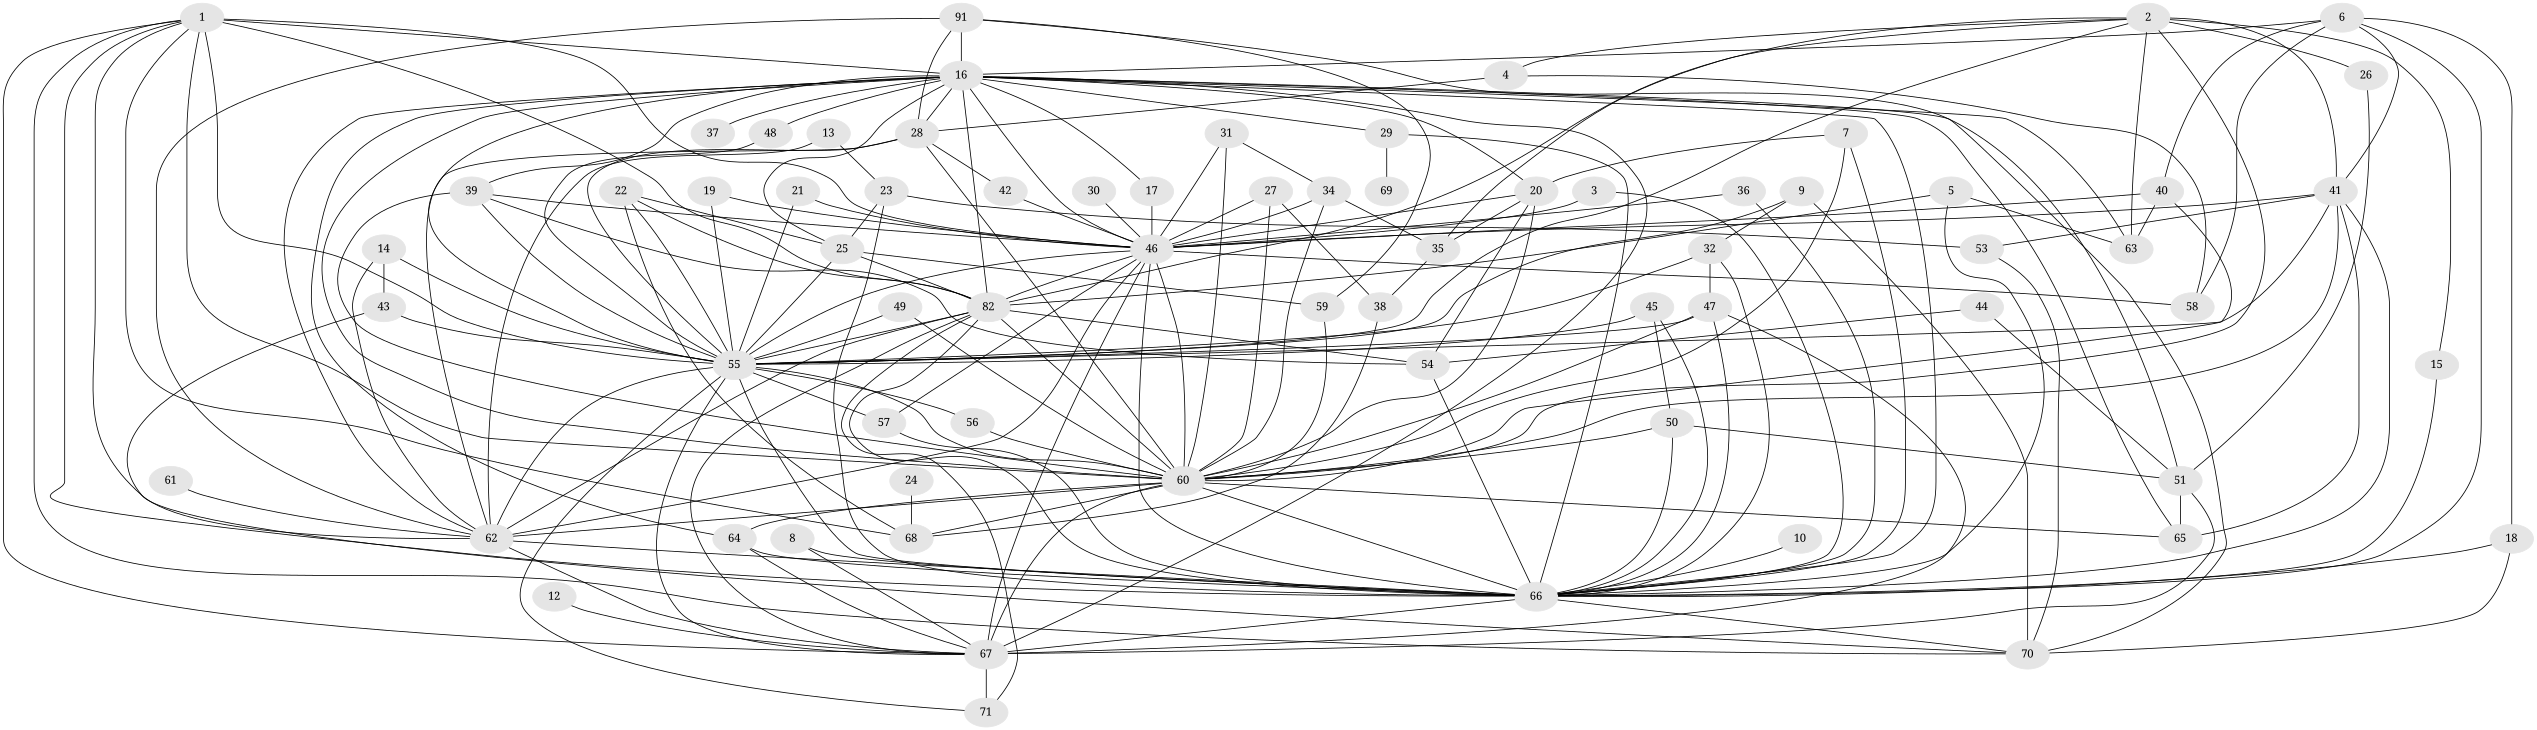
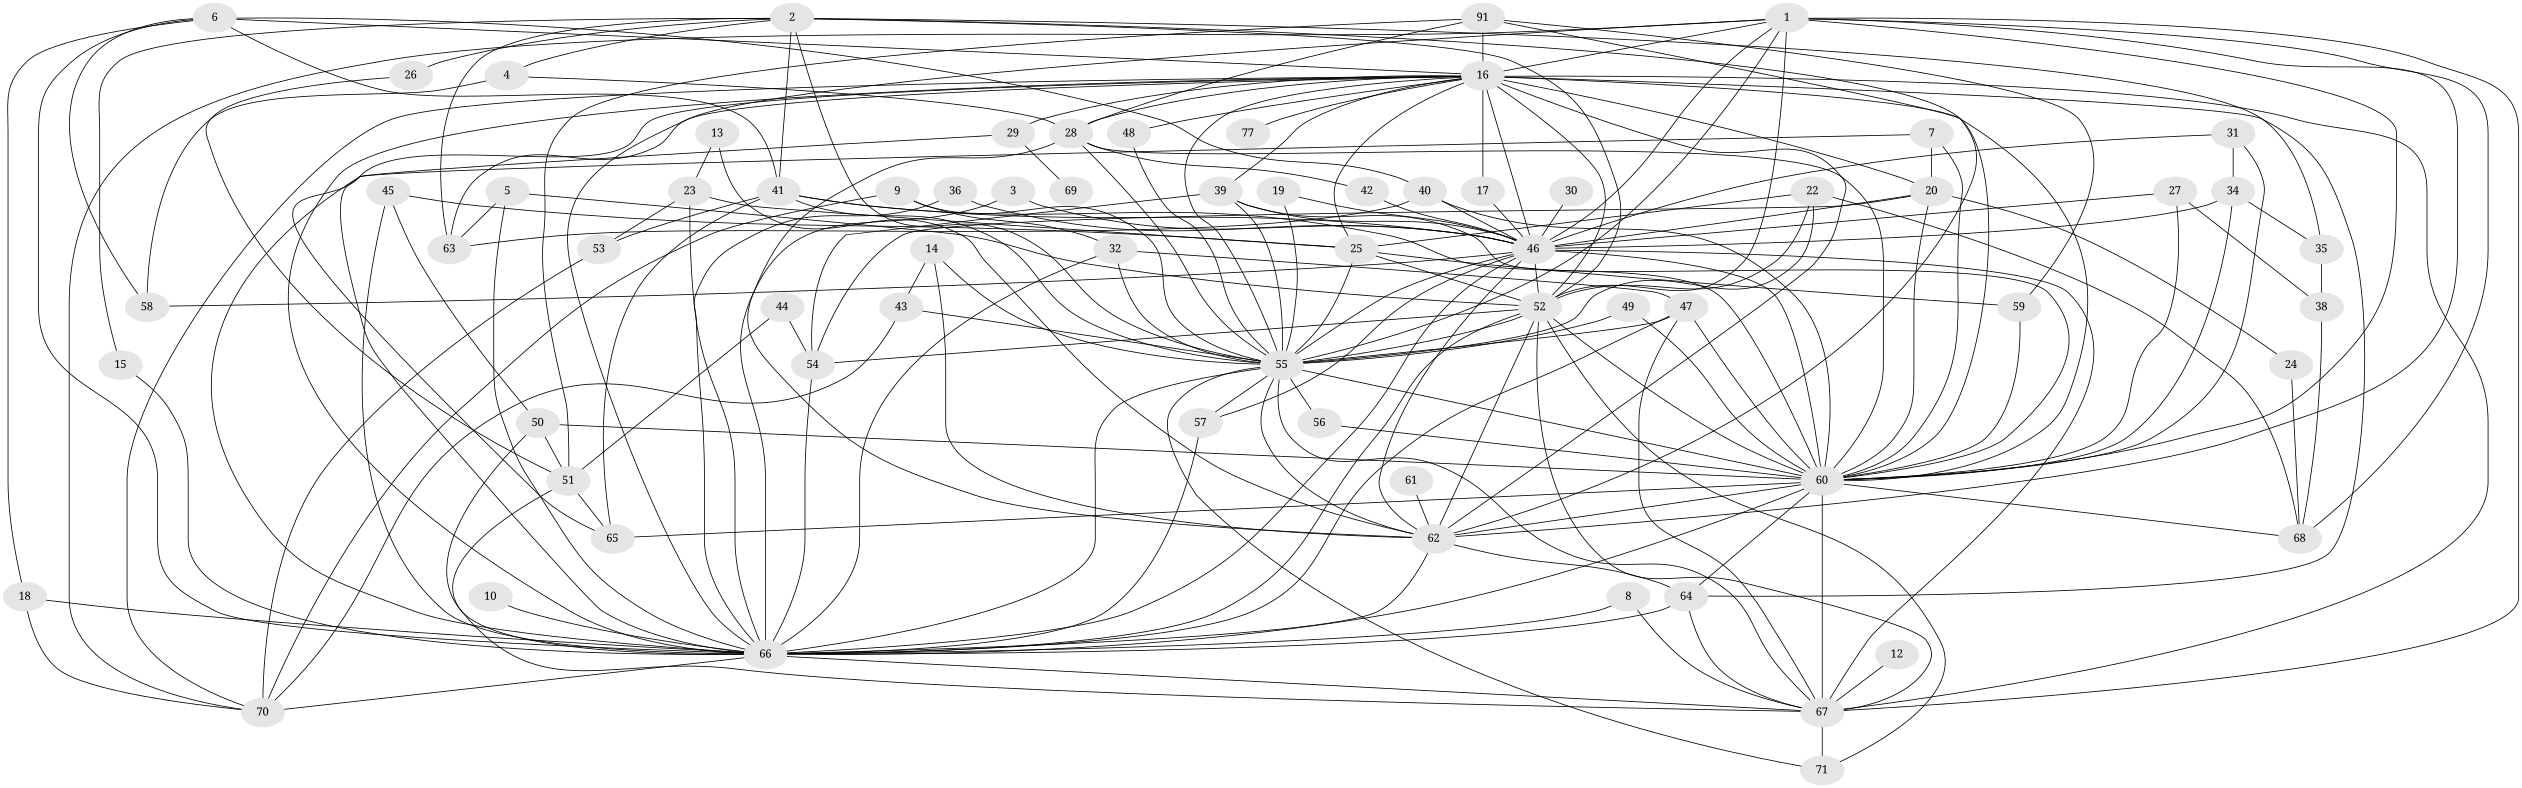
node "37": label "37" -> "77"
node "21": removed
edge "20" -- "35": now "20" -- "24"
node "82": label "82" -> "52"
edge "45" -- "55": now "45" -- "25"
edge "41" -- "66": removed
edge "62" -- "67": now "62" -- "64"
